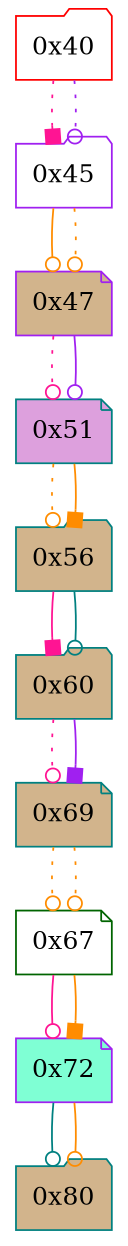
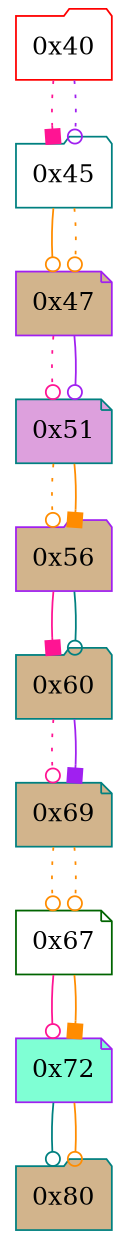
node "0x45": color purple -> teal
node "0x56": color teal -> purple
